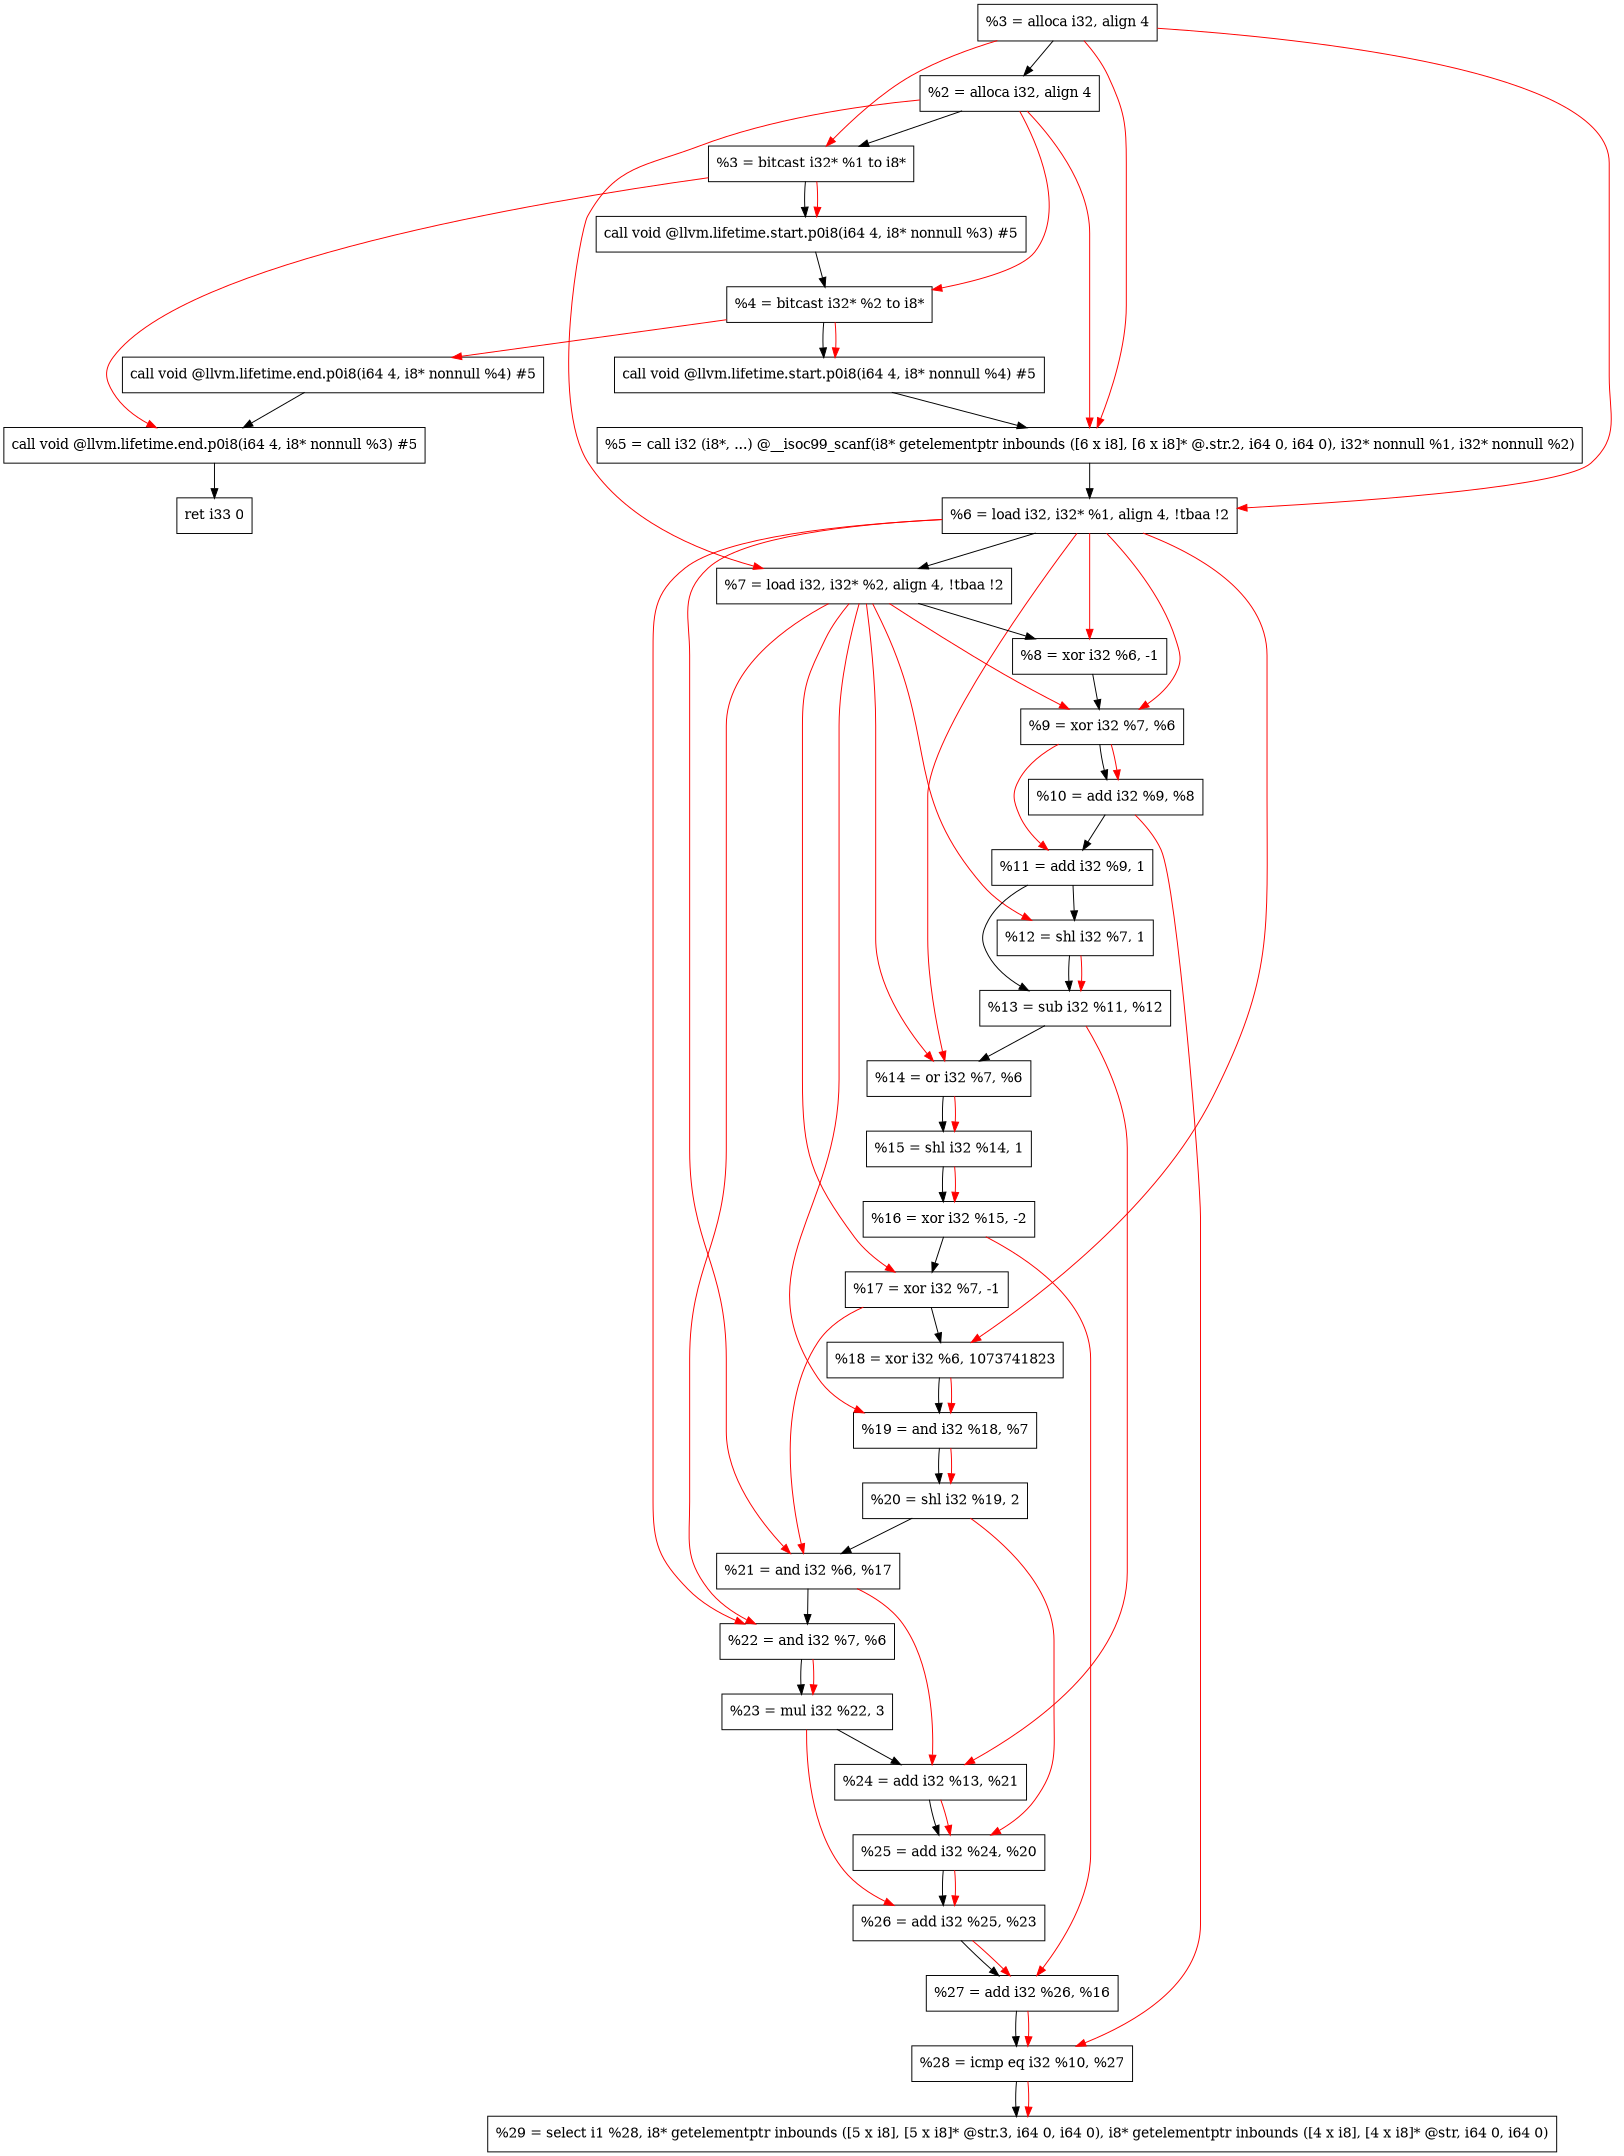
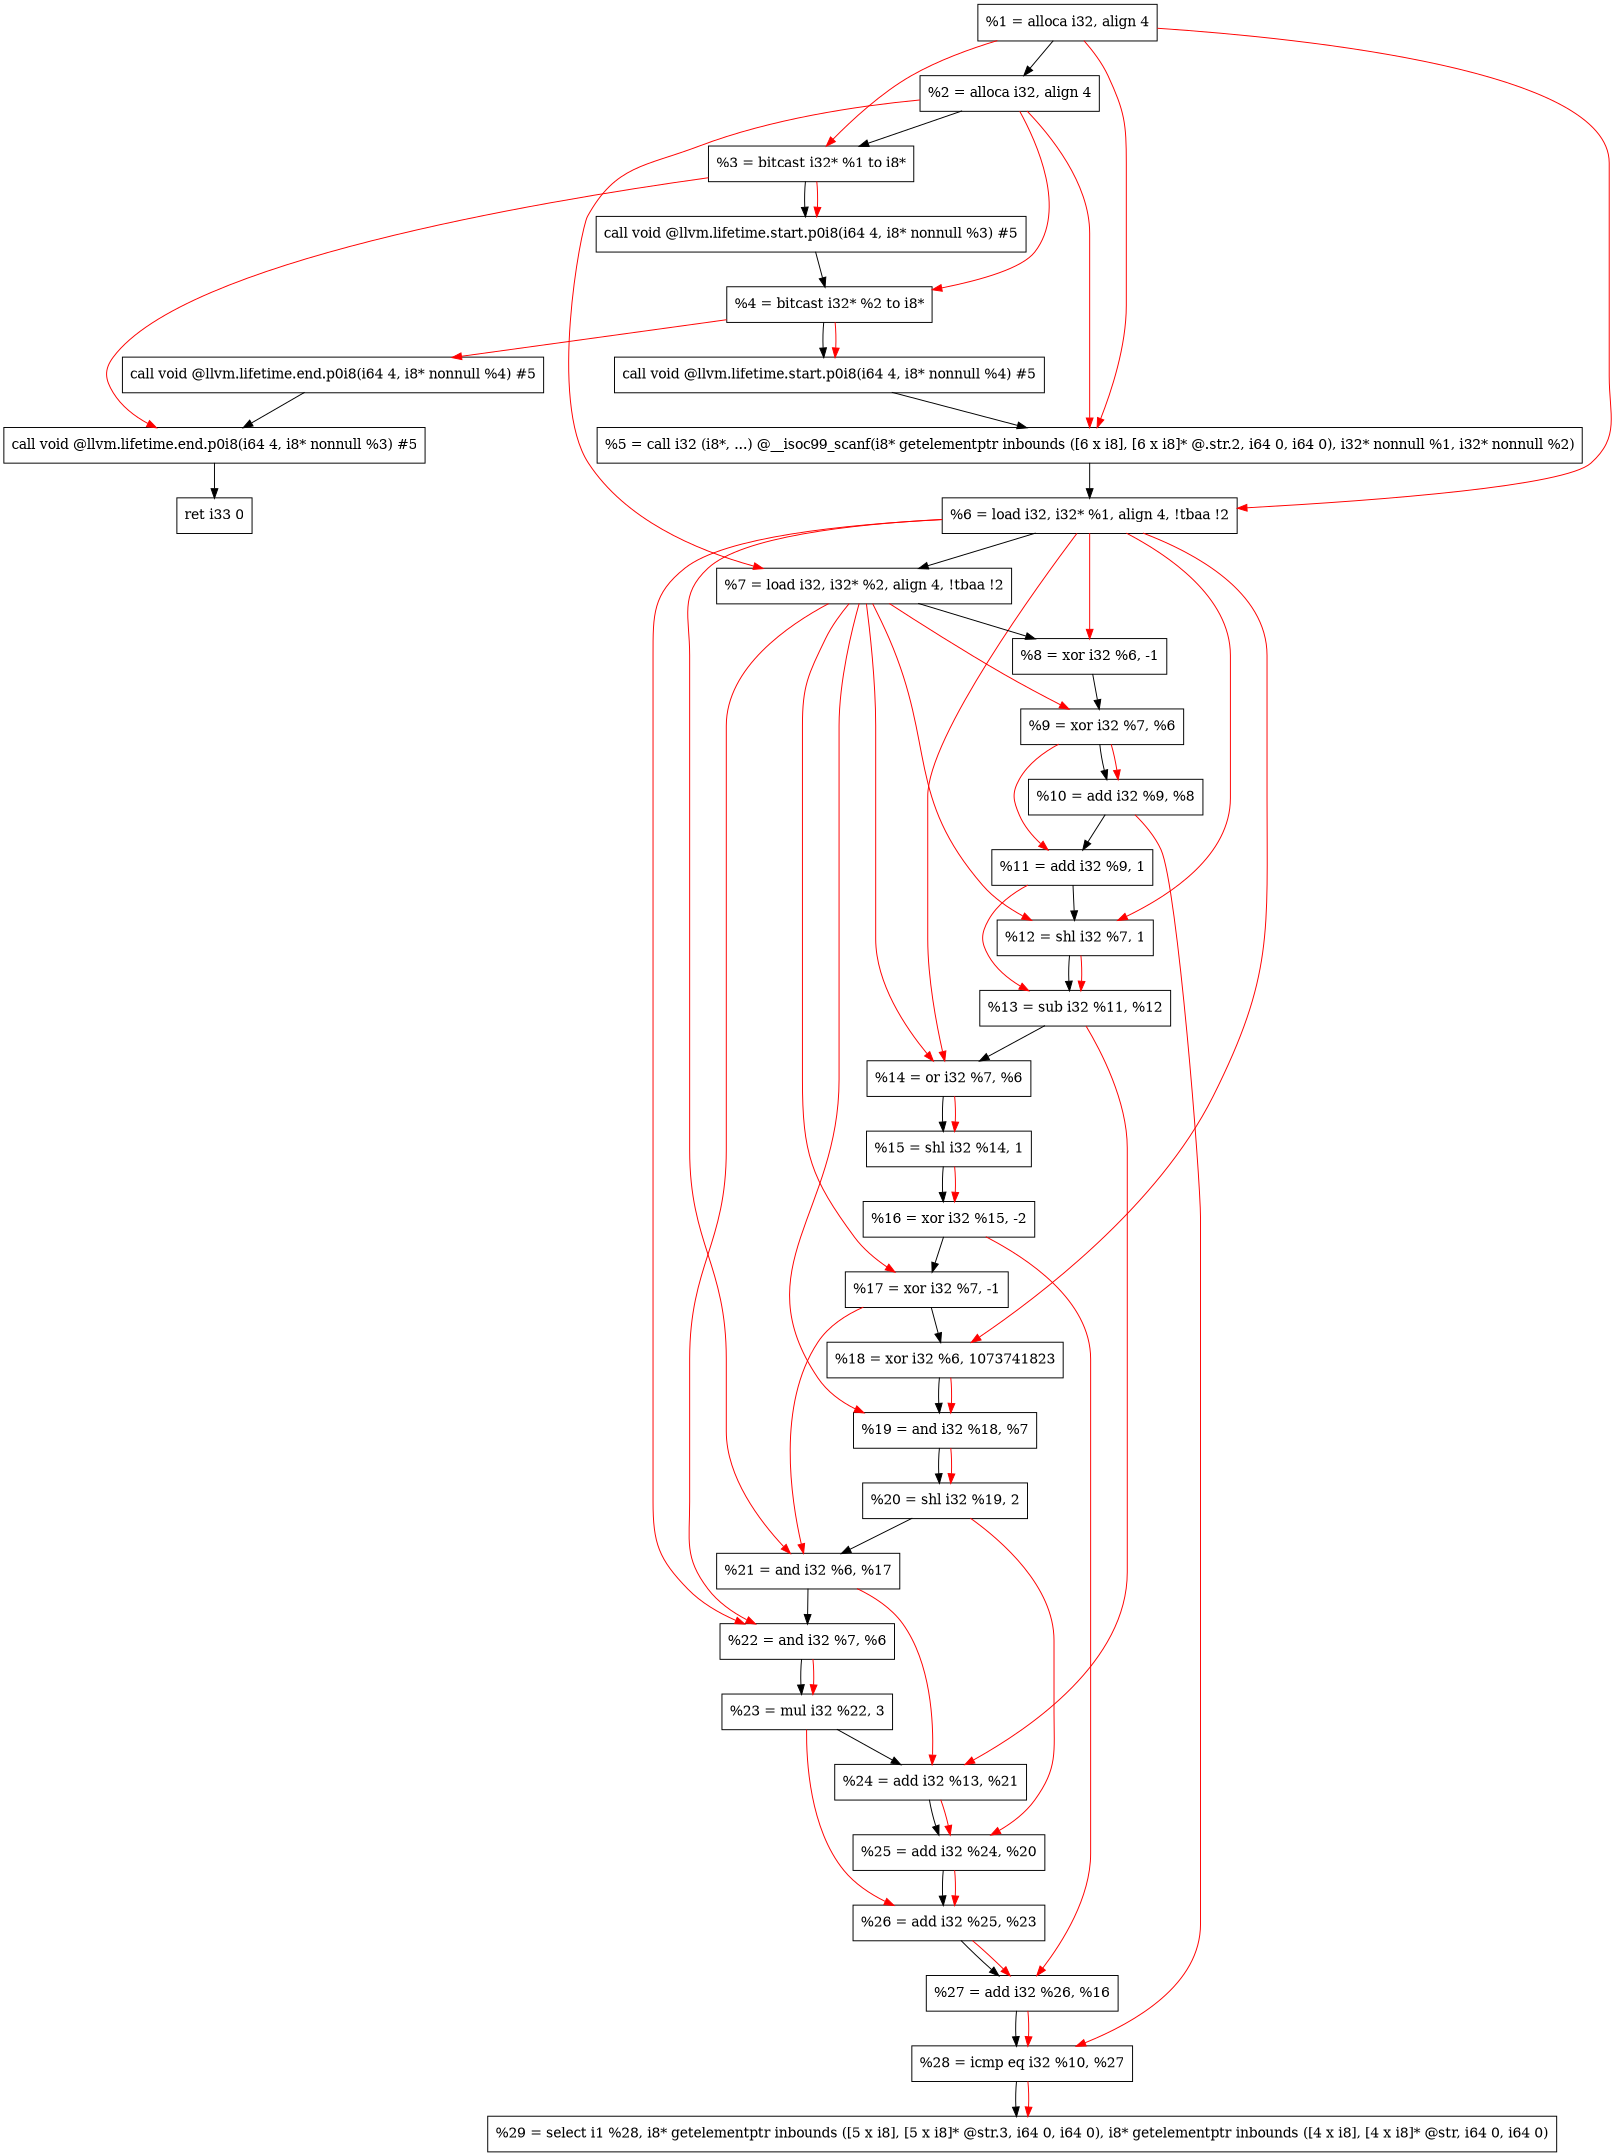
node "%3 = alloca i32, align 4": label "%3 = alloca i32, align 4" -> "%1 = alloca i32, align 4"
edge "%6 = load i32, i32* %1, align 4, !tbaa !2" -> "%9 = xor i32 %7, %6": now "%6 = load i32, i32* %1, align 4, !tbaa !2" -> "%12 = shl i32 %7, 1"
edge "%11 = add i32 %9, 1" -> "%13 = sub i32 %11, %12": color black -> red
